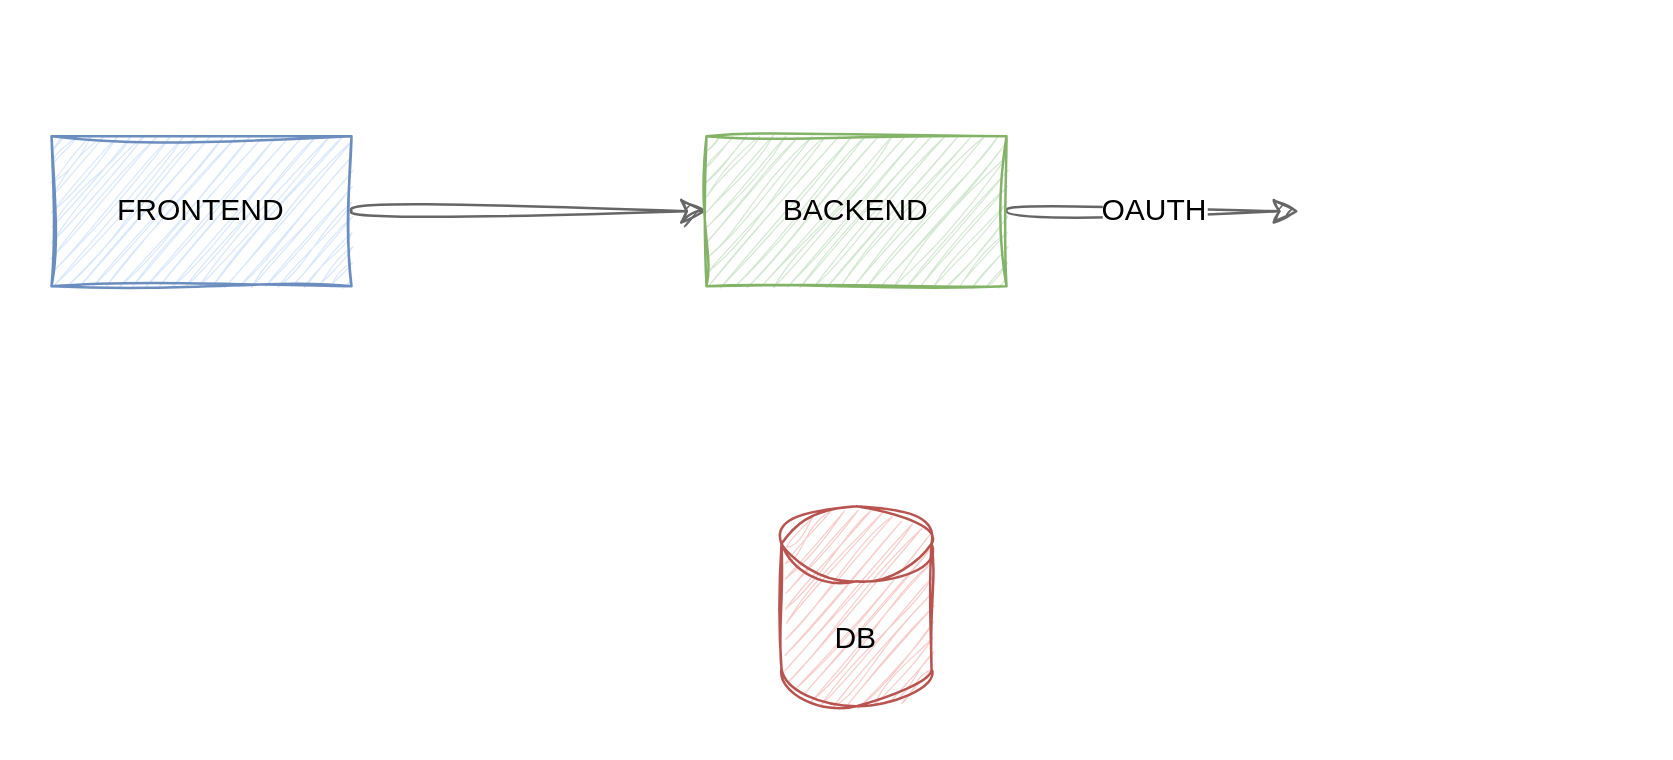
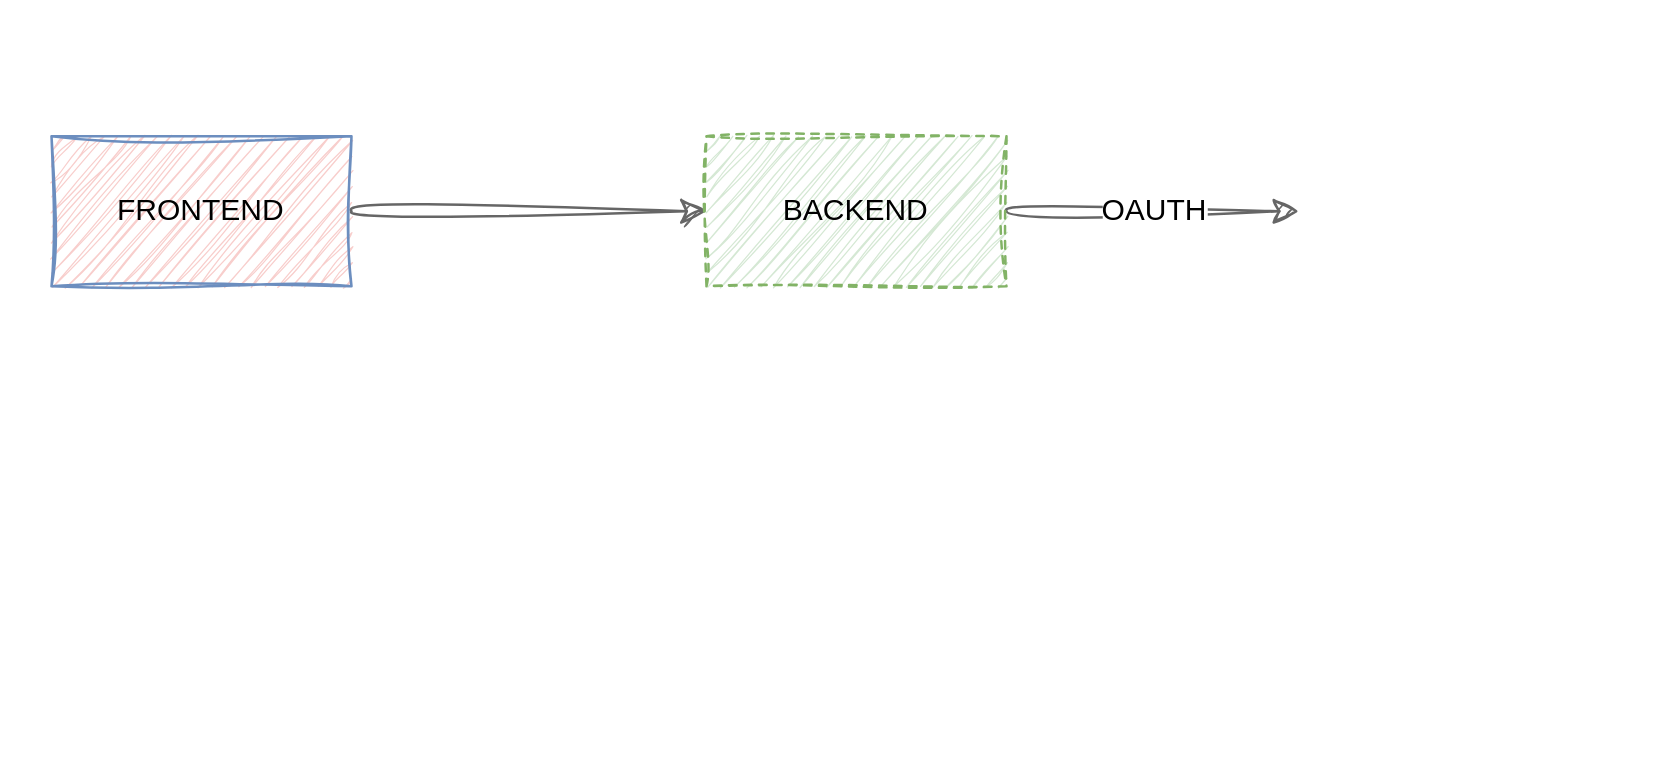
node "FRONTEND": fillcolor #dae8fc -> #f8cecc
node "BACKEND": style solid -> dashed
node "DB": removed
